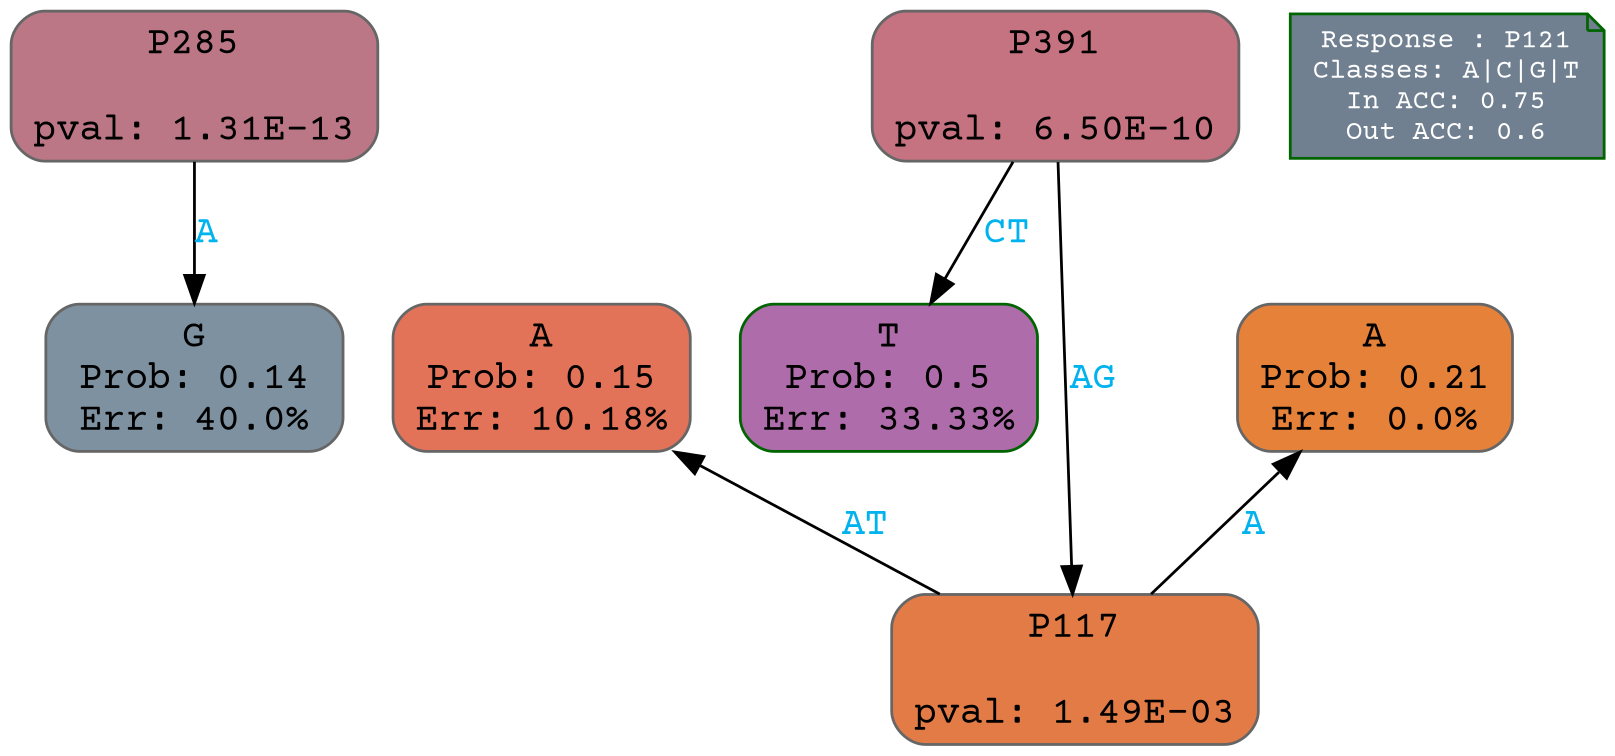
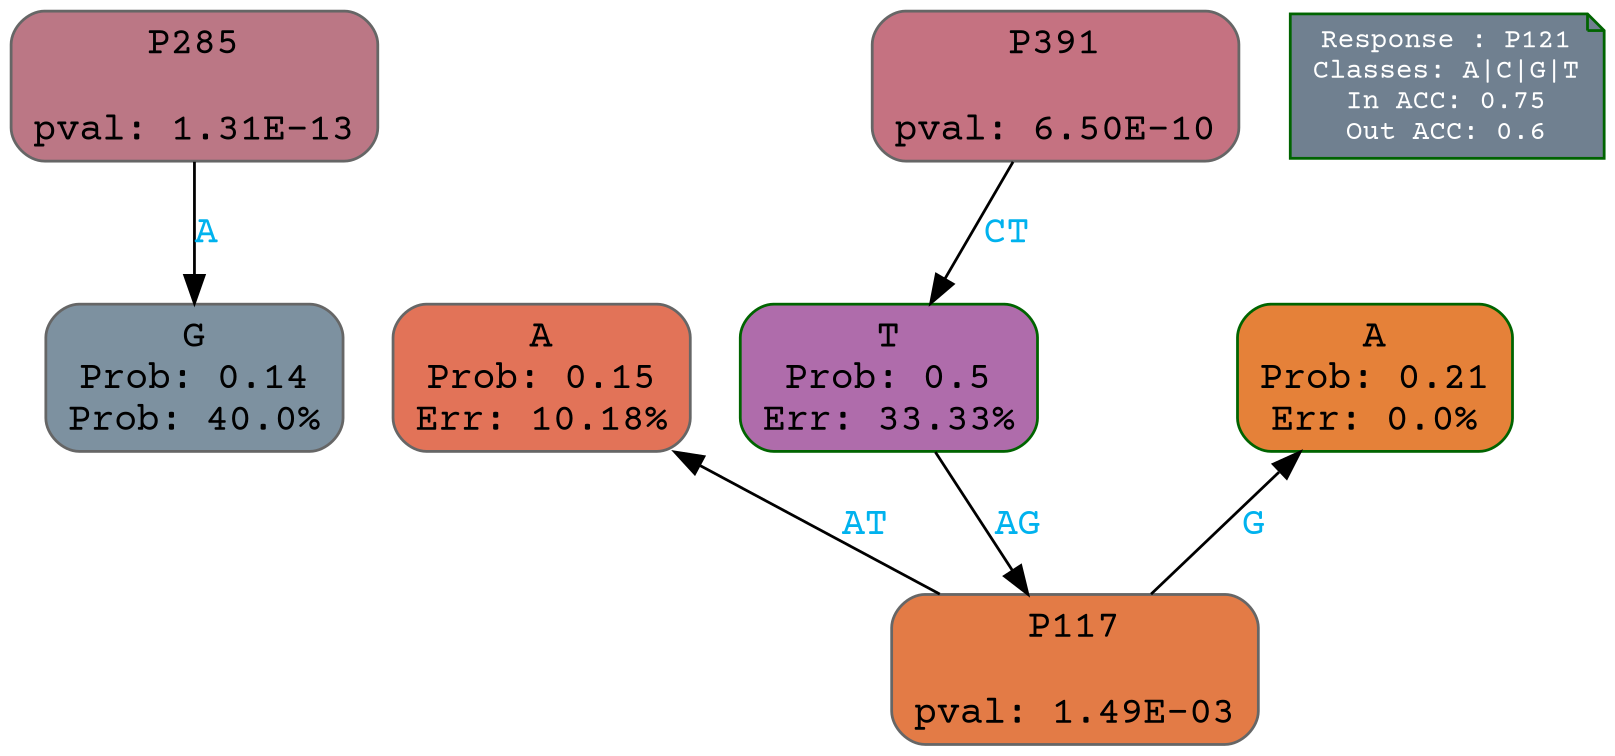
edge "P391 pval: 6.50E-10" -> "P117 pval: 1.49E-03": now "T Prob: 0.5 Err: 33.33%" -> "P117 pval: 1.49E-03"
node "G Prob: 0.14 Err: 40.0%": label "G Prob: 0.14 Err: 40.0%" -> "G Prob: 0.14 Prob: 40.0%"
node "A Prob: 0.21 Err: 0.0%": color gray40 -> darkgreen
edge "P117 pval: 1.49E-03" -> "A Prob: 0.21 Err: 0.0%": label "A" -> "G"
